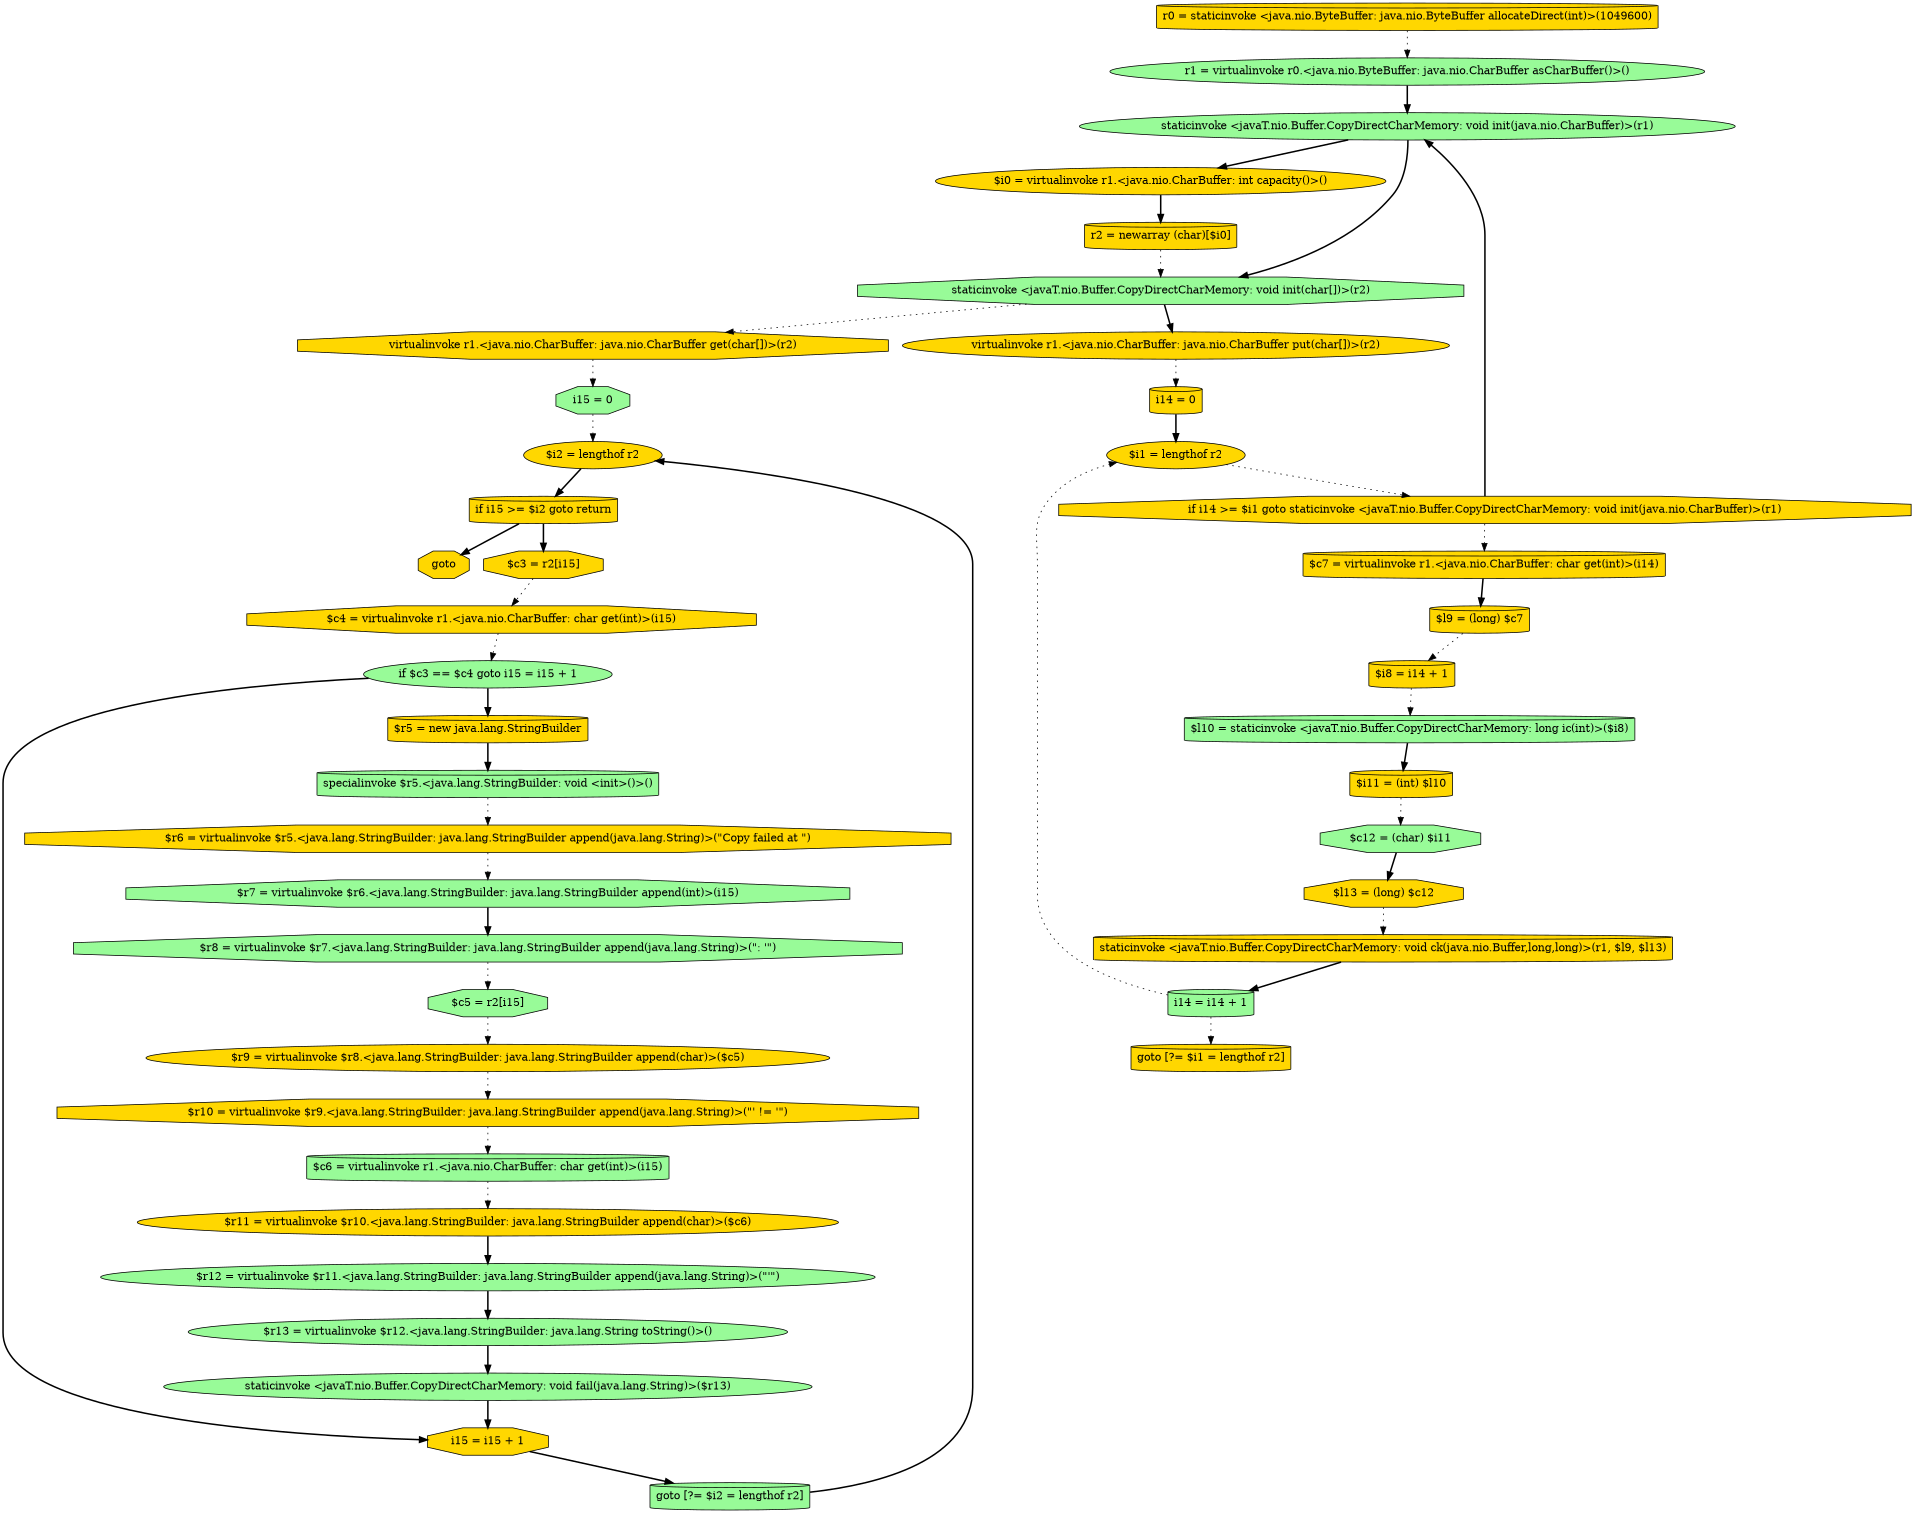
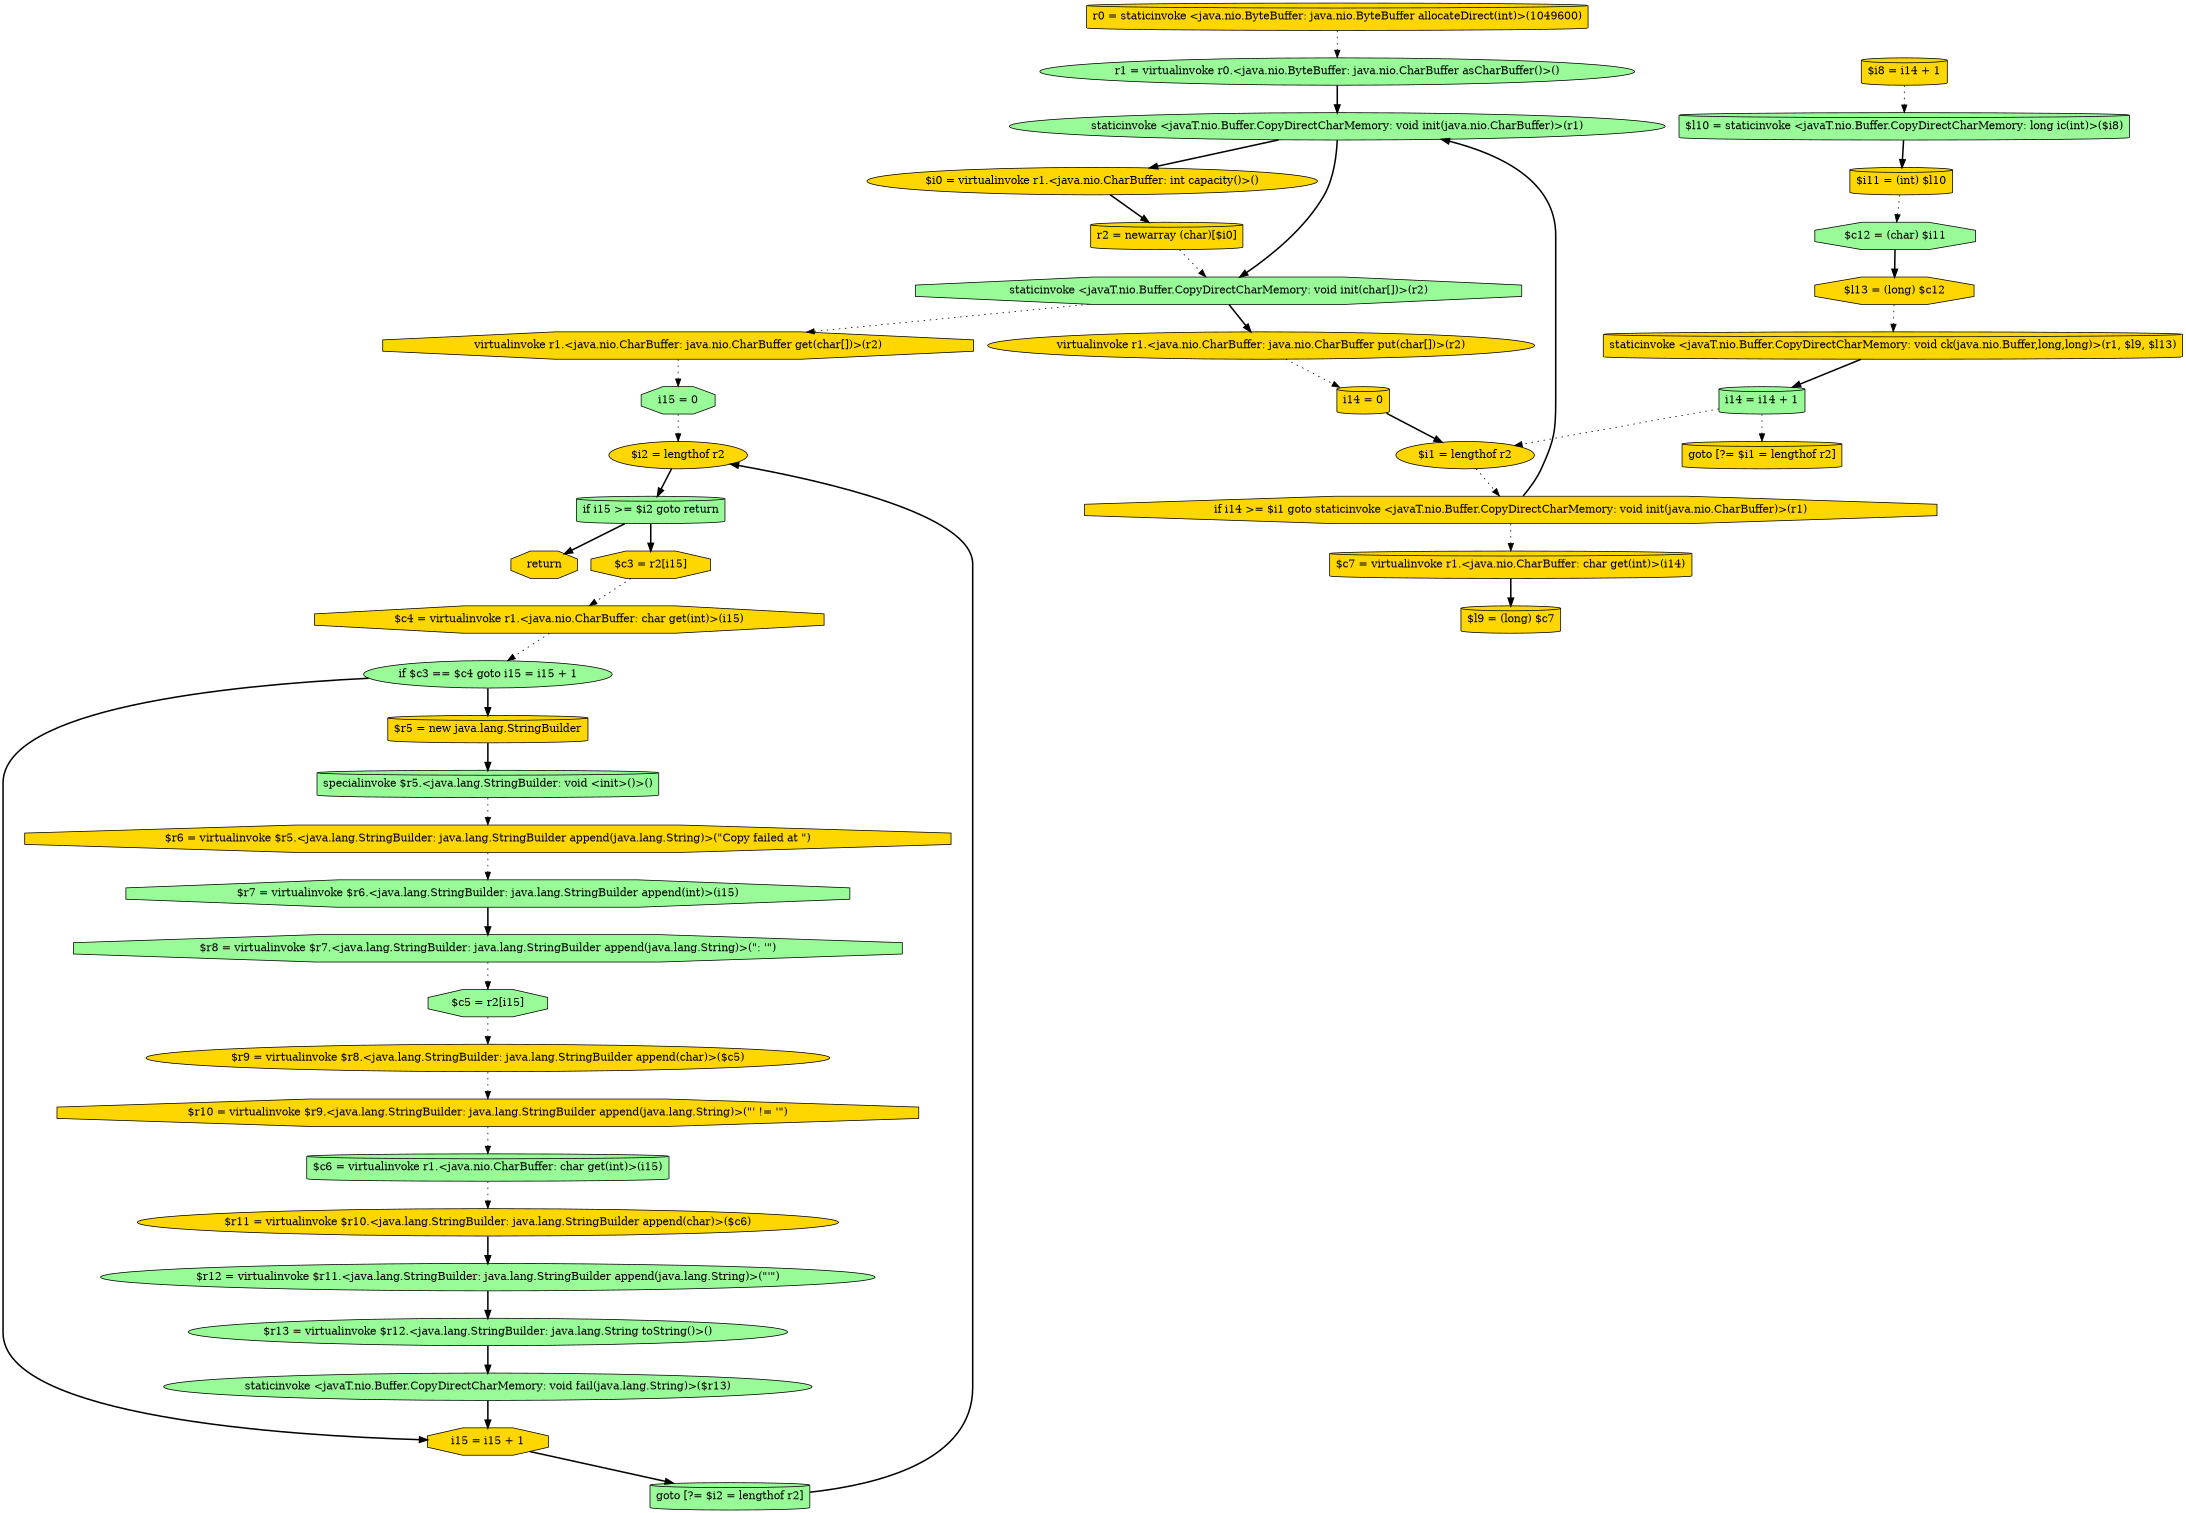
node "if i15 >= $i2 goto return": fillcolor gold -> palegreen
node "goto": label "goto" -> "return"
edge "$l9 = (long) $c7" -> "$i8 = i14 + 1": removed
